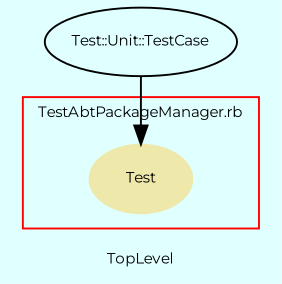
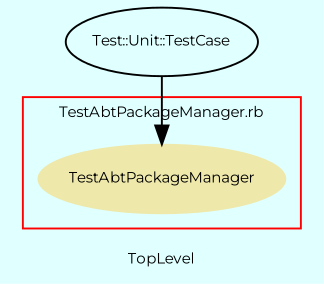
node "Test": label "Test" -> "TestAbtPackageManager"
